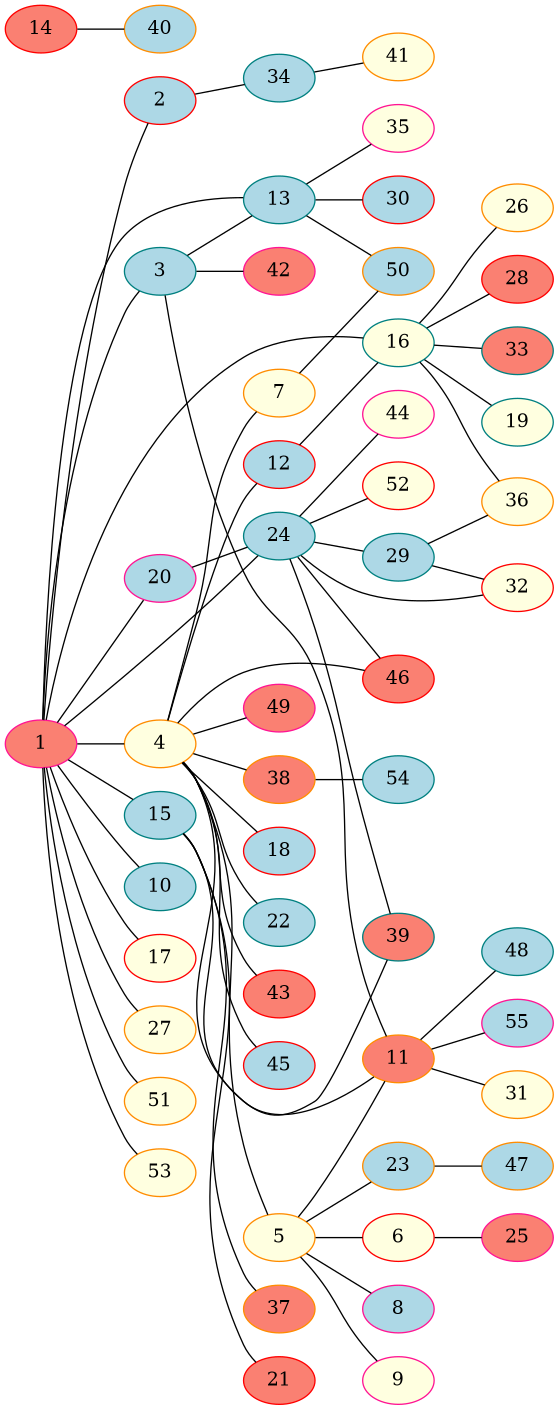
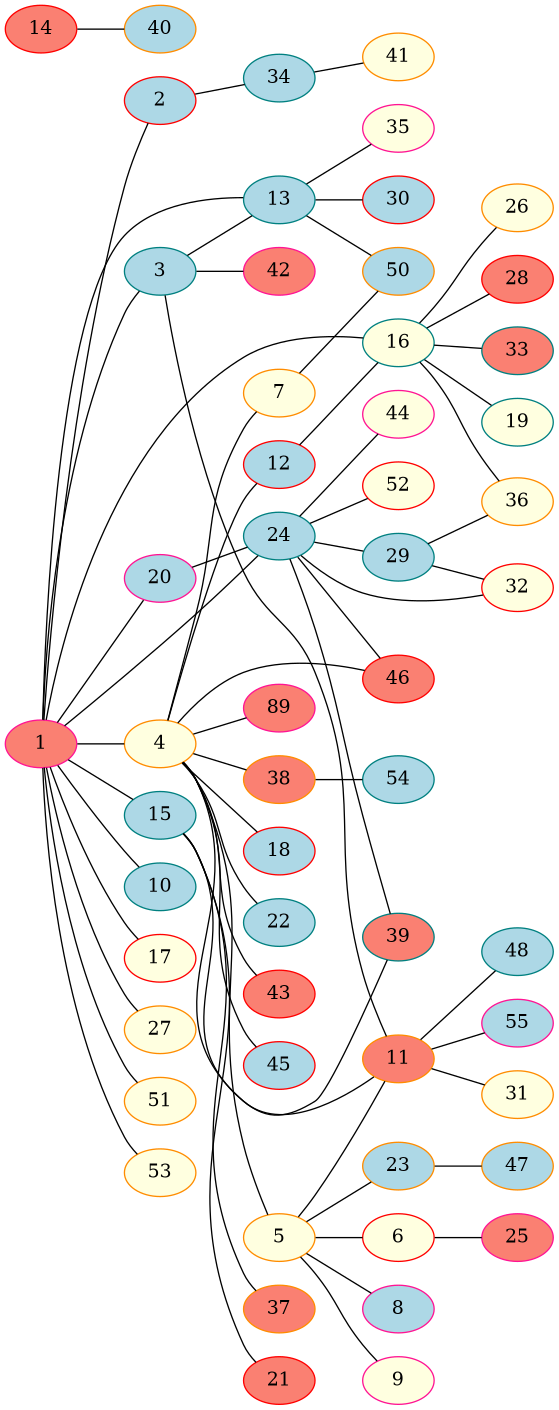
node "49": label "49" -> "89"
